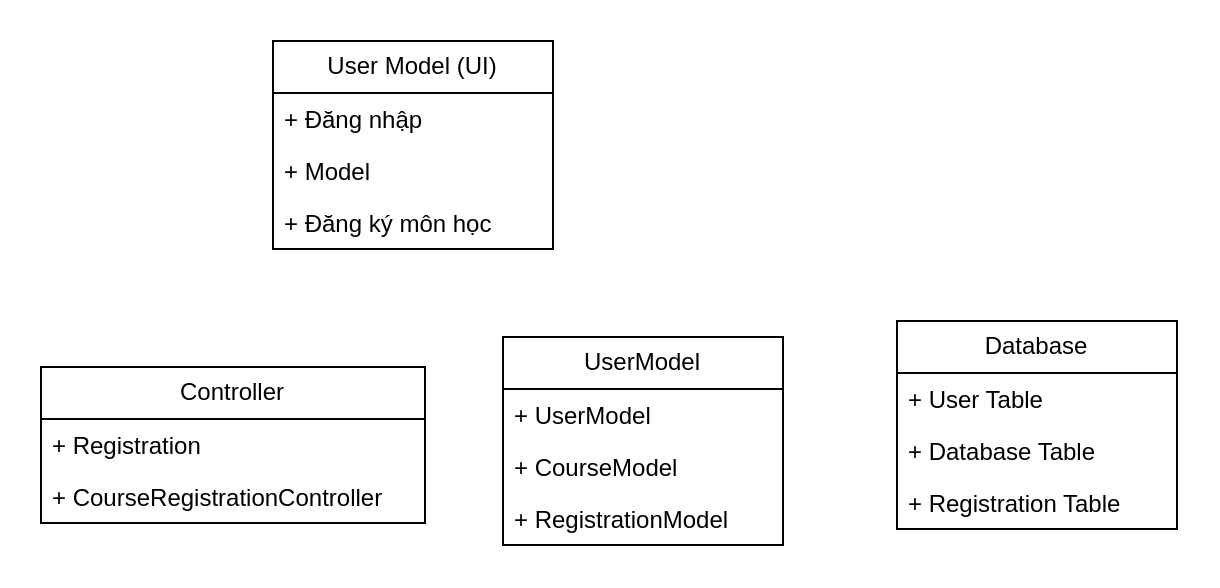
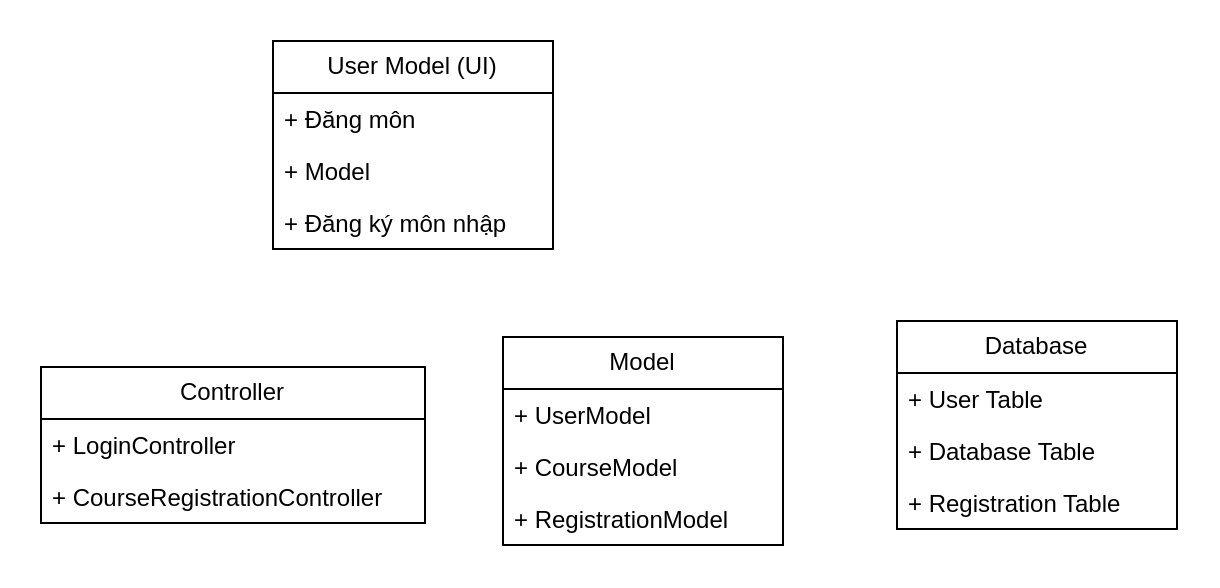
node "+ Đăng nhập": label "+ Đăng nhập" -> "+ Đăng môn"
node "+ Đăng ký môn học": label "+ Đăng ký môn học" -> "+ Đăng ký môn nhập"
node "UserModel": label "UserModel" -> "Model"
node "+ Registration": label "+ Registration" -> "+ LoginController"
